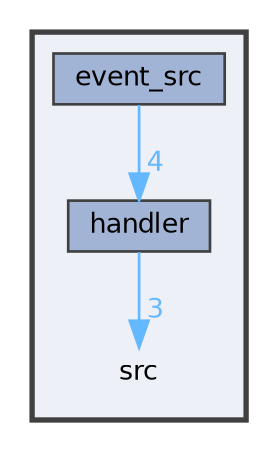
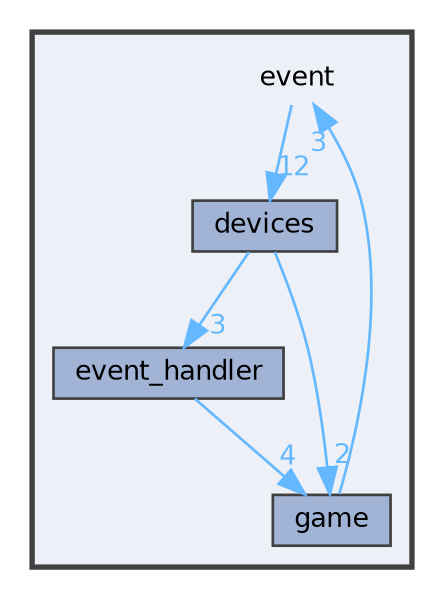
node "event_src": label "event_src" -> "event_handler"
node "handler": label "handler" -> "game"
node "devices": added
node "src": label "src" -> "event"
